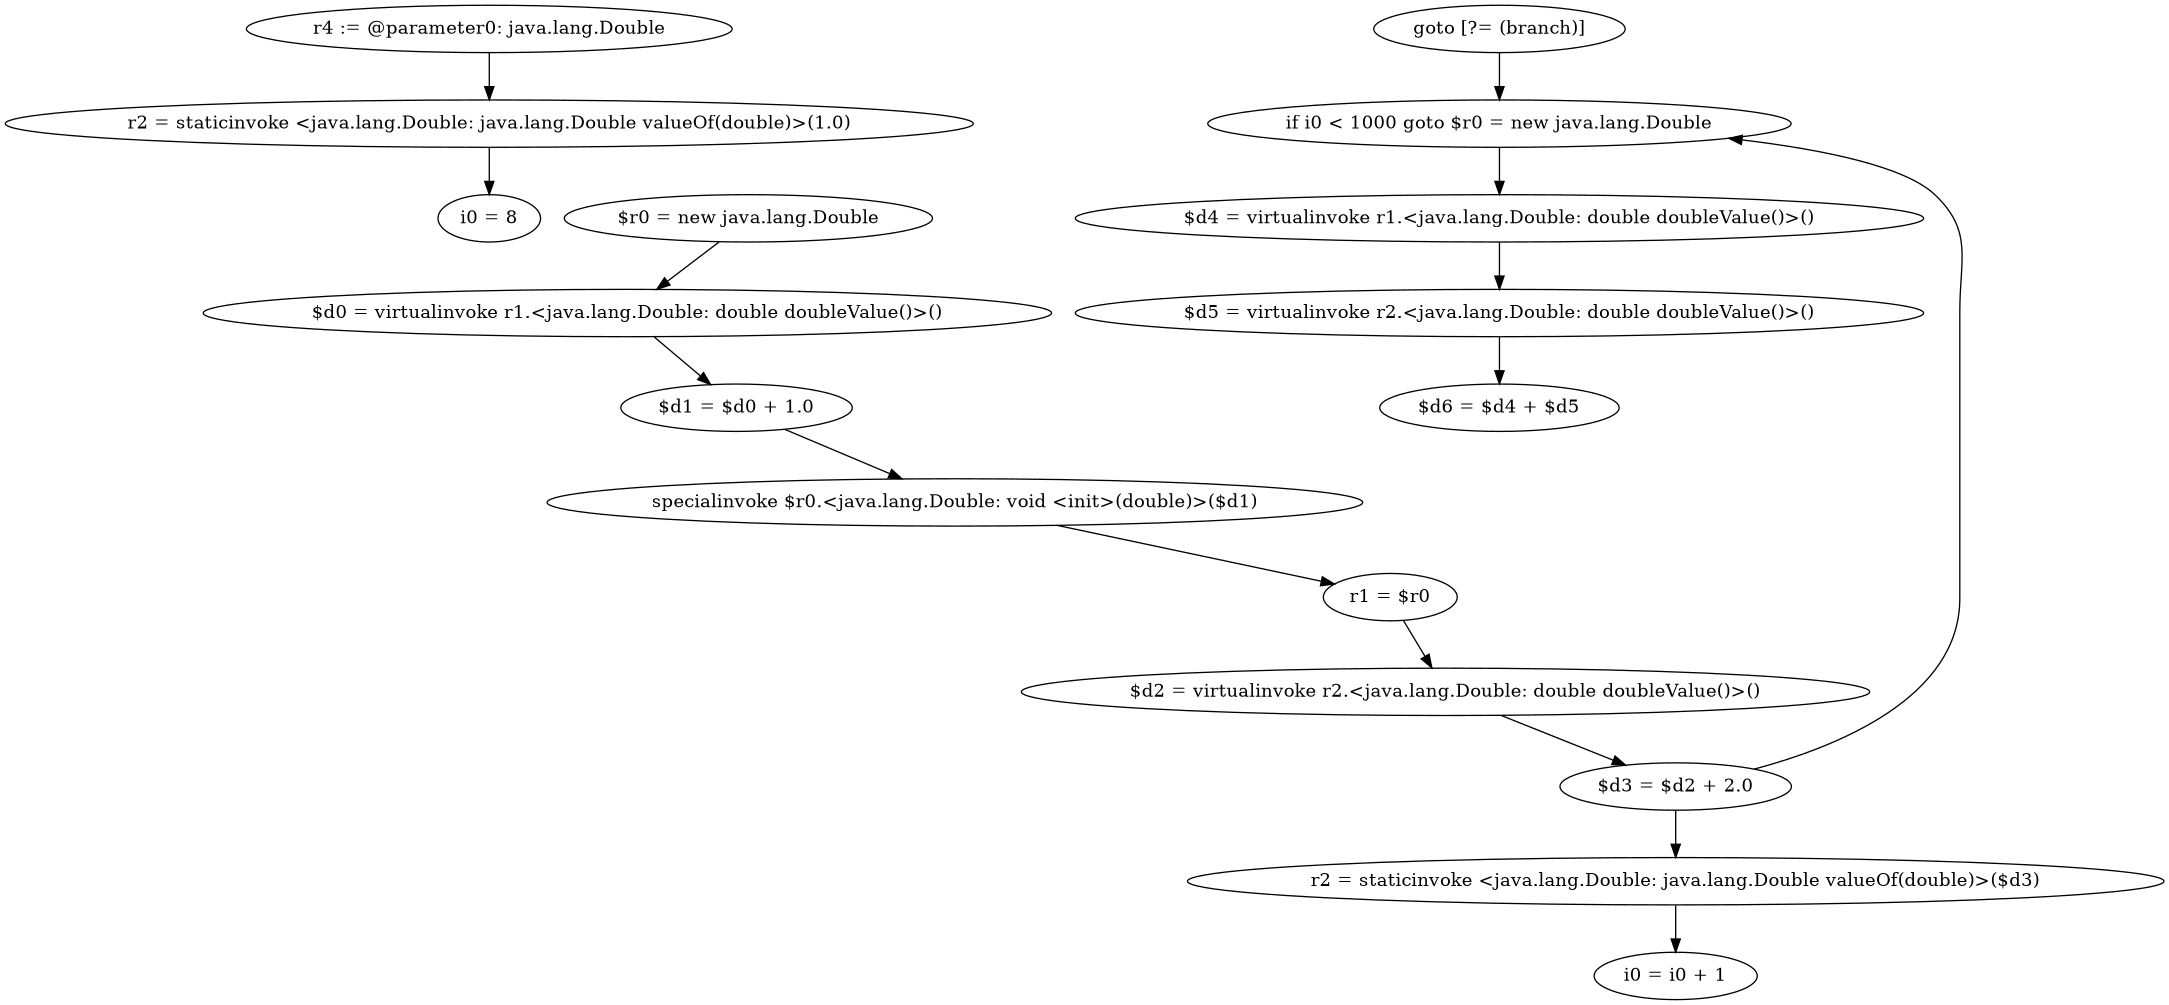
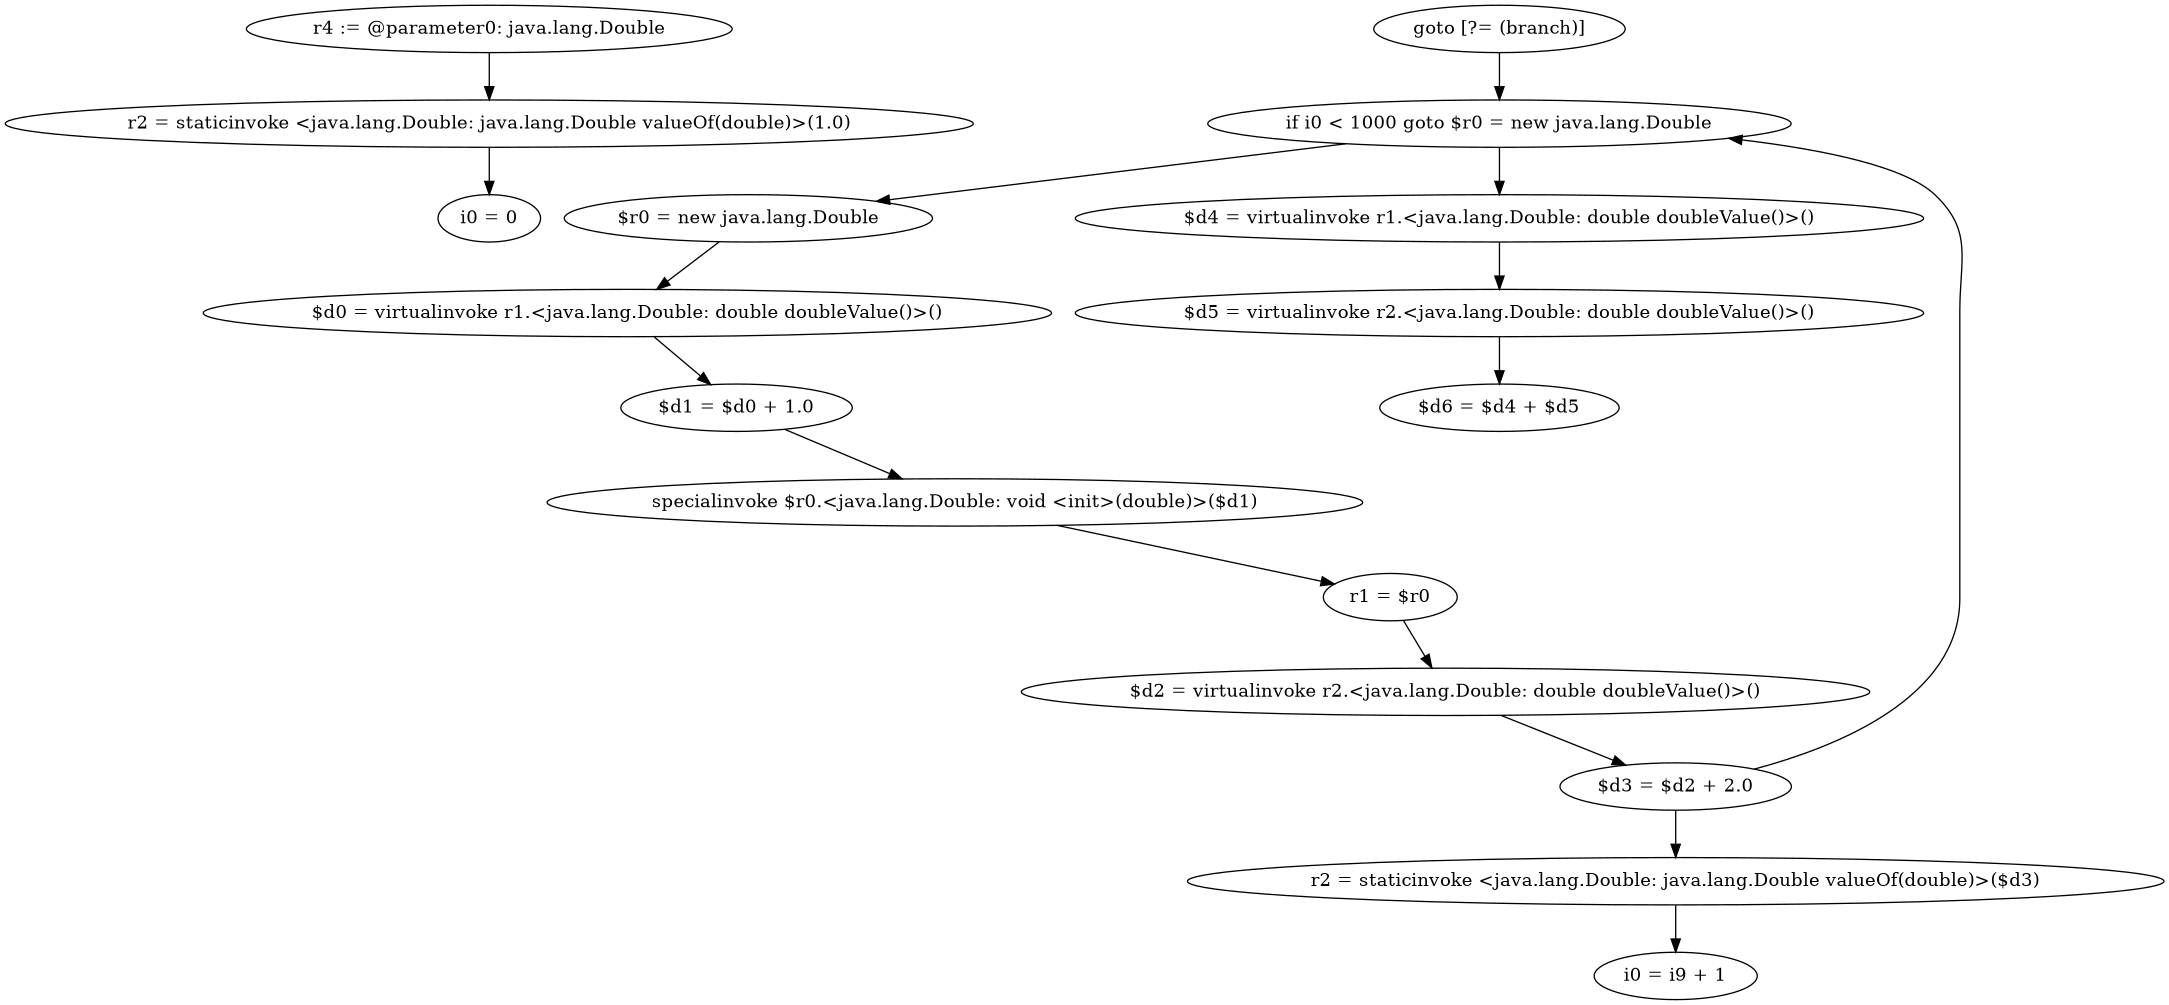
edge "if i0 < 1000 goto $r0 = new java.lang.Double" -> "$r0 = new java.lang.Double": added
node "i0 = 8": label "i0 = 8" -> "i0 = 0"
node "i0 = i0 + 1": label "i0 = i0 + 1" -> "i0 = i9 + 1"
